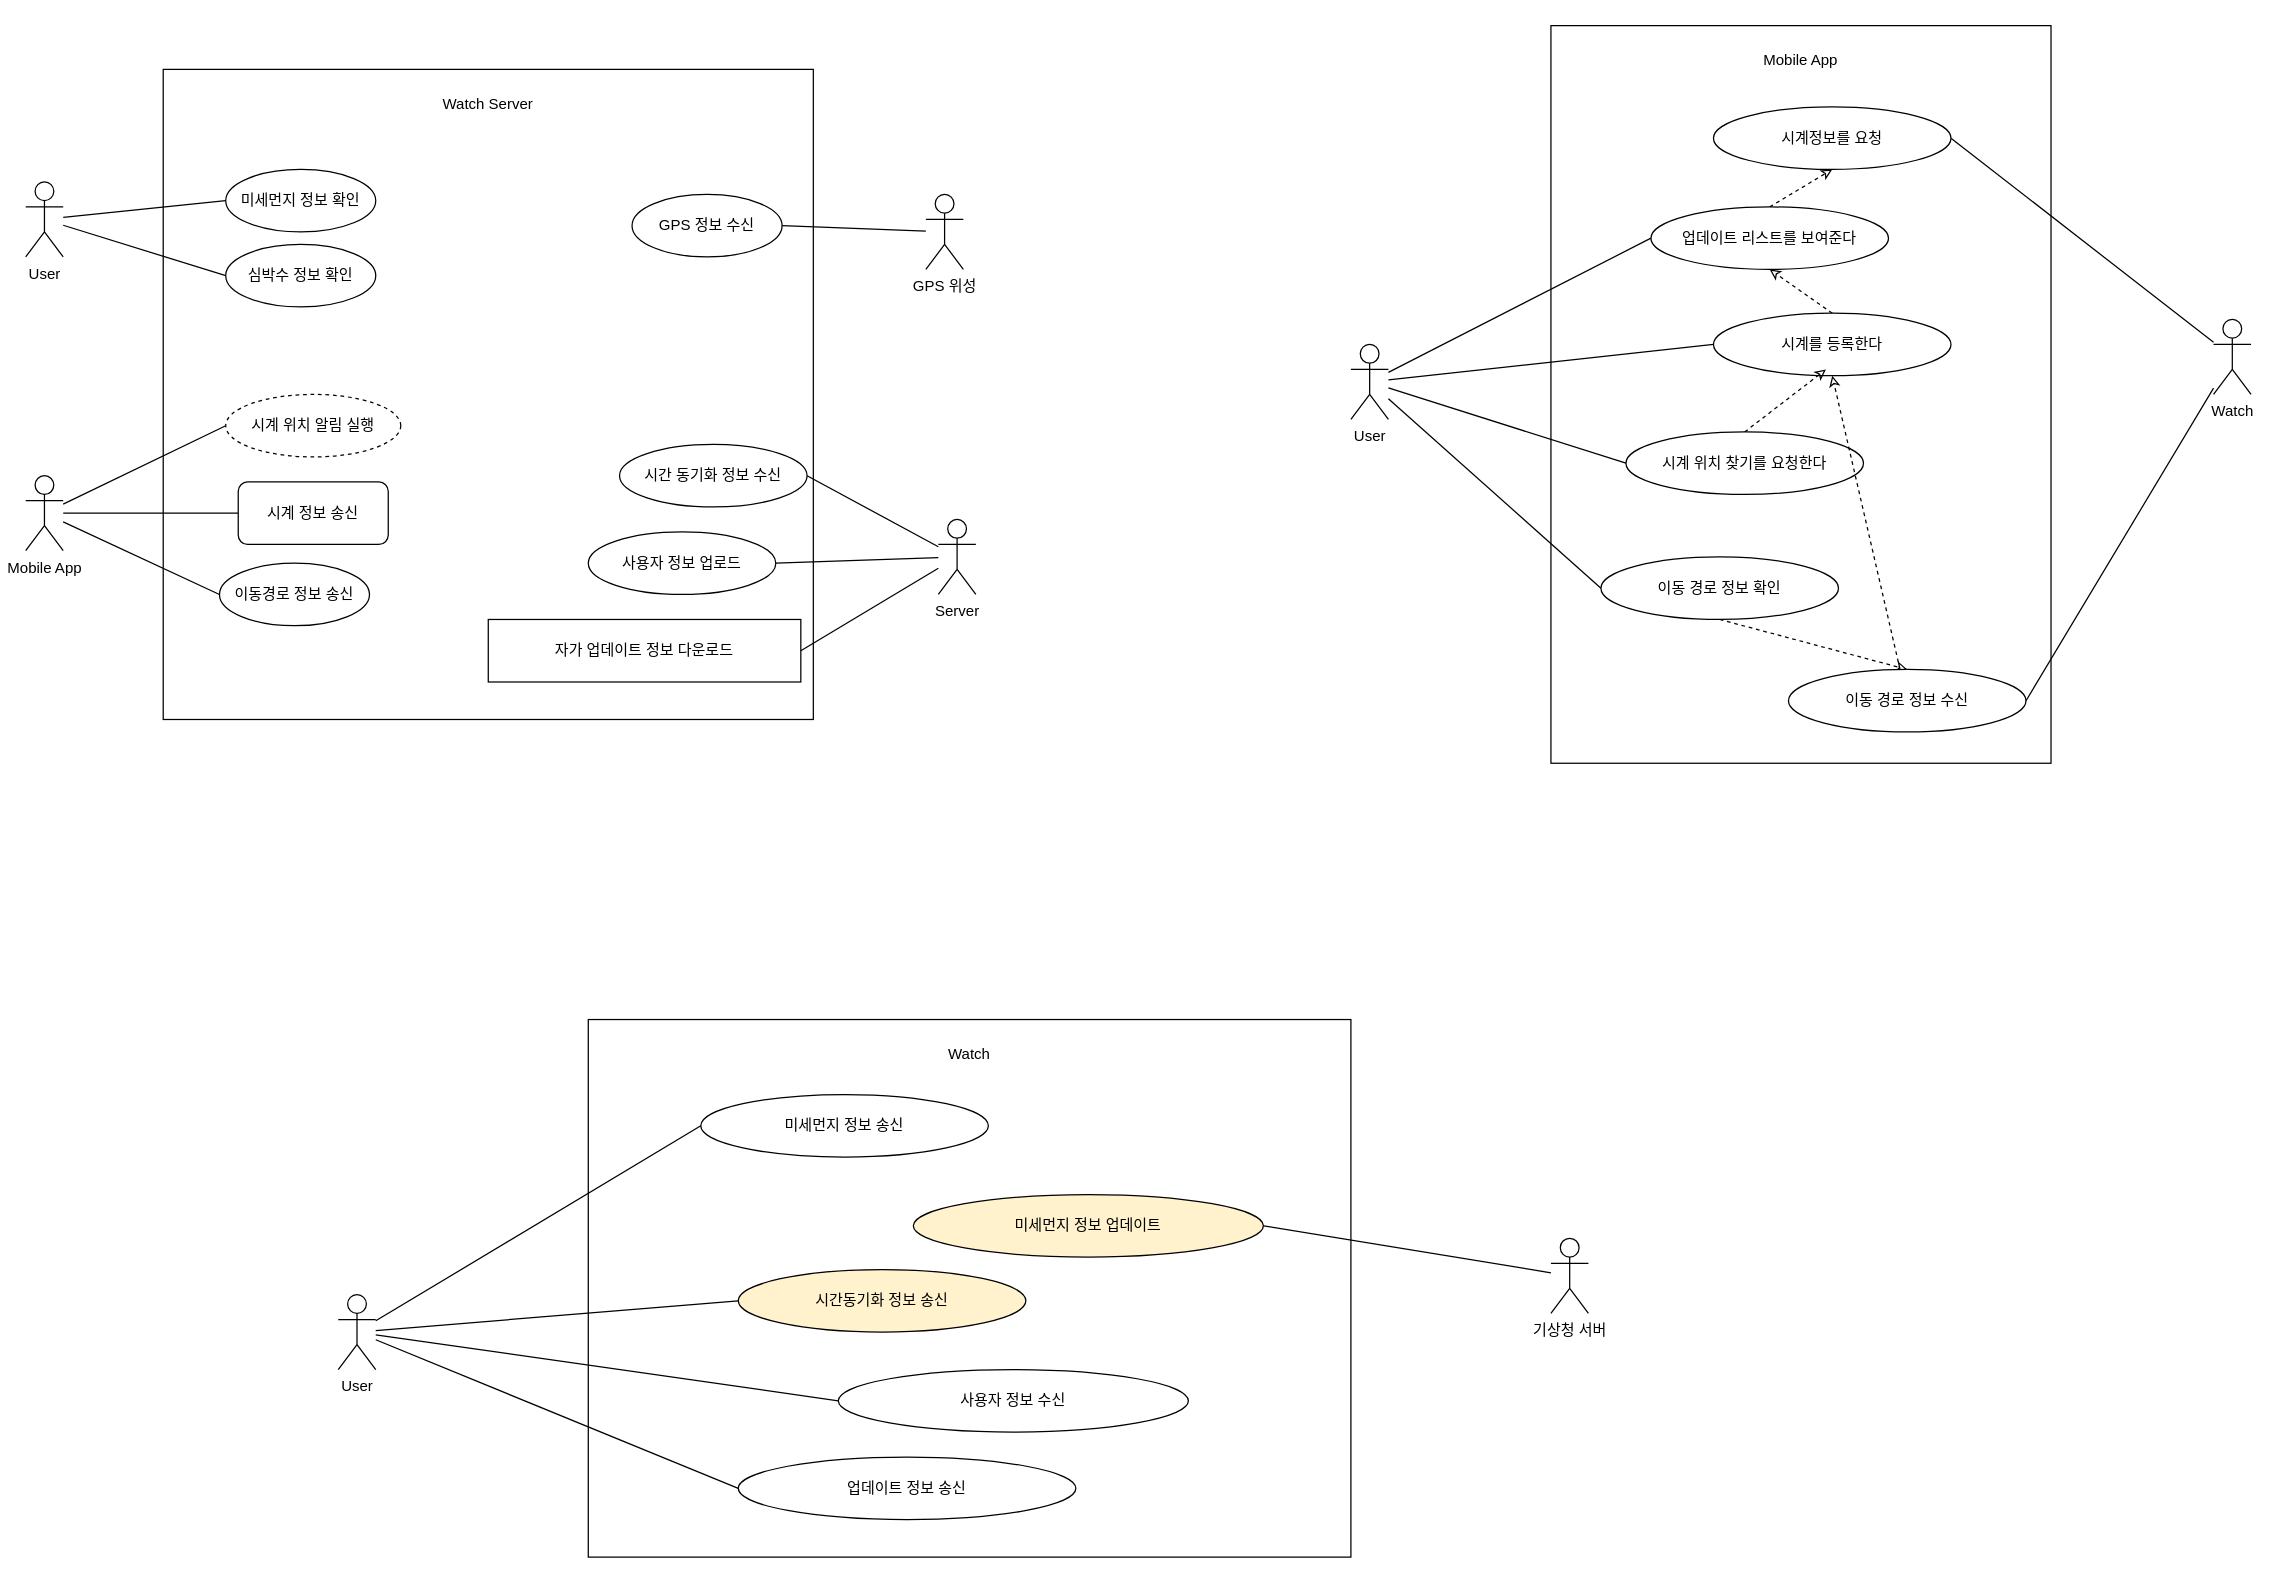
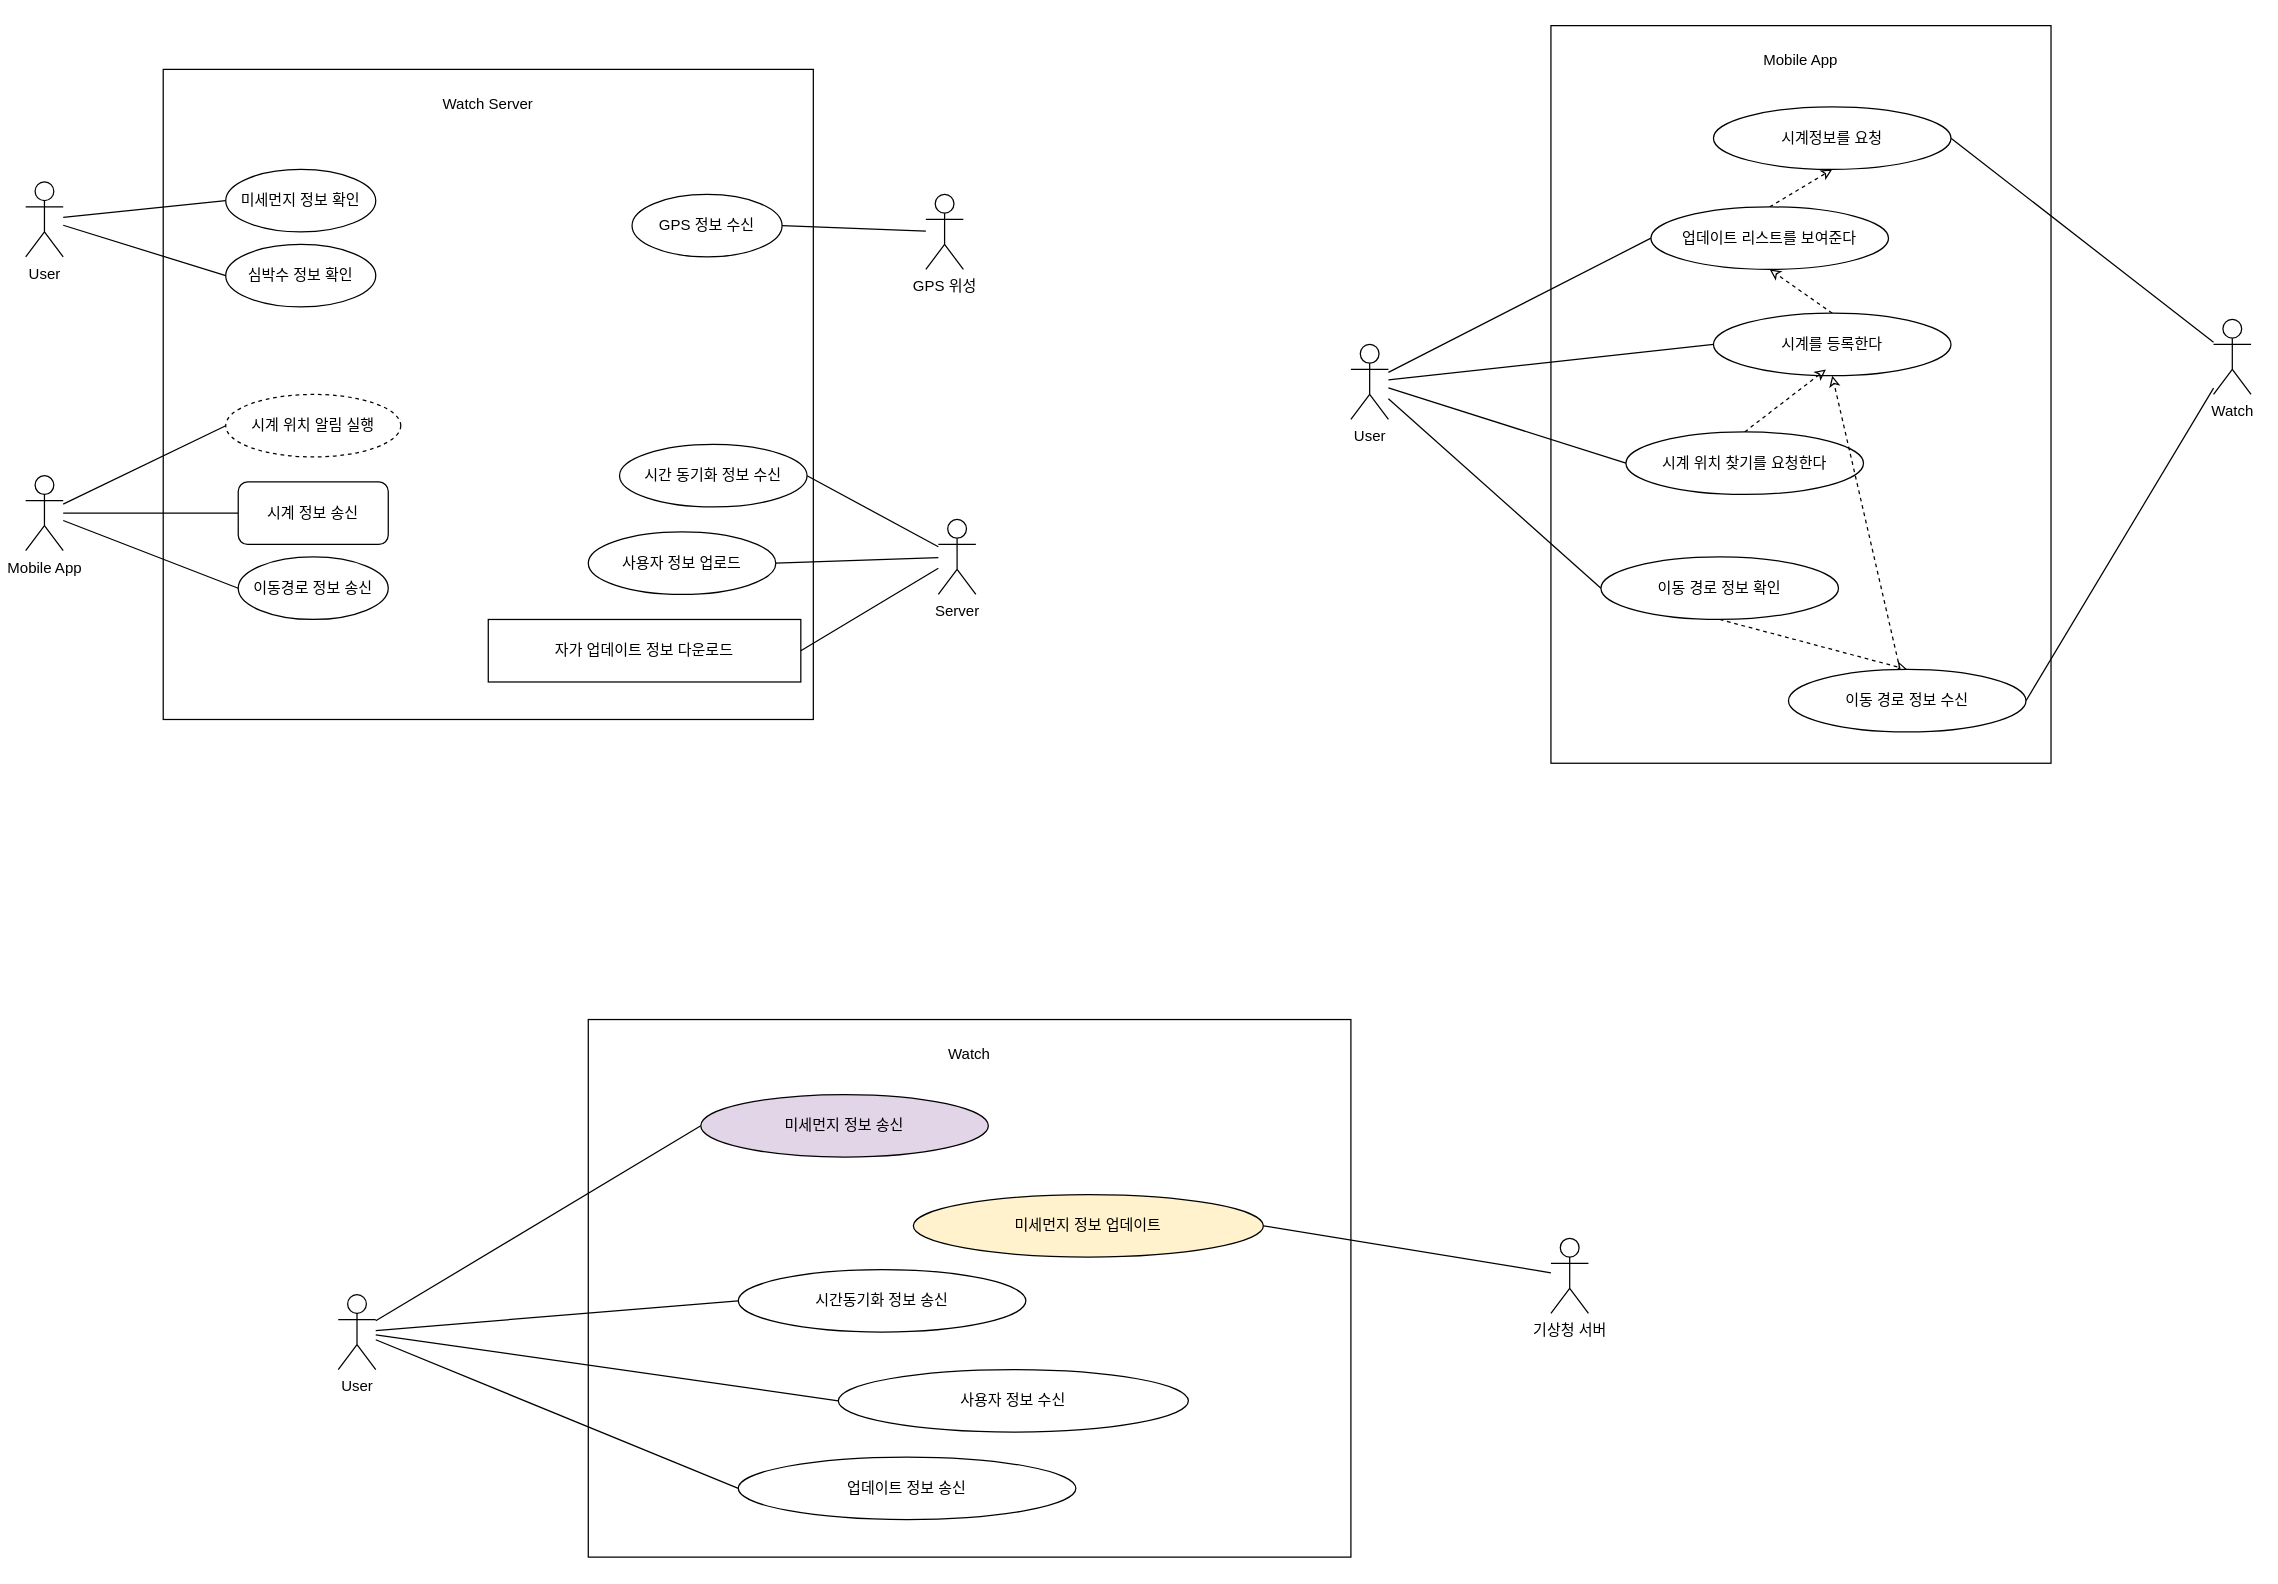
node "이동경로 정보 송신": moved (294, 594) -> (313, 588)
node "미세먼지 정보 송신": fillcolor #ffffff -> #e1d5e7
node "시간동기화 정보 송신": fillcolor #fff2cc -> #ffffff
